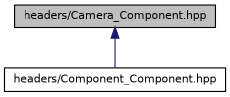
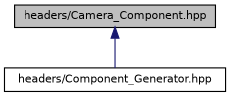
node "headers/Component_Component.hpp": label "headers/Component_Component.hpp" -> "headers/Component_Generator.hpp"
